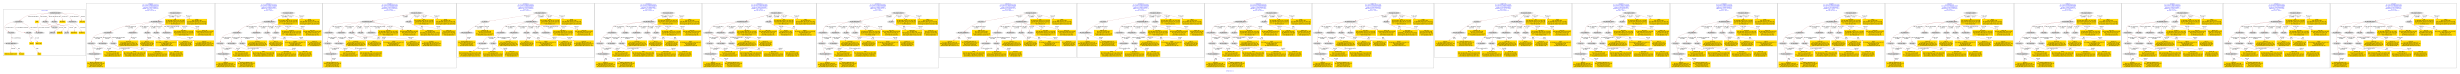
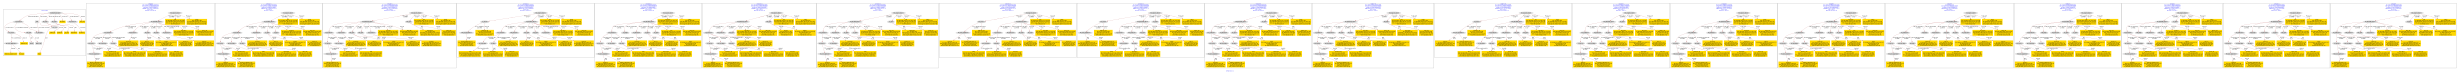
node "Dated": fillcolor gold -> lightgray
node "Culture_URI": fillcolor lightgray -> gold
node "Type_URI": fillcolor lightgray -> gold
node "Attribution_URI": added
node "Medium": fillcolor gold -> lightgray
node "Medium_URI": fillcolor gold -> lightgray
edge "Medium" -> "Made": now "E35_Title1" -> "Made"
